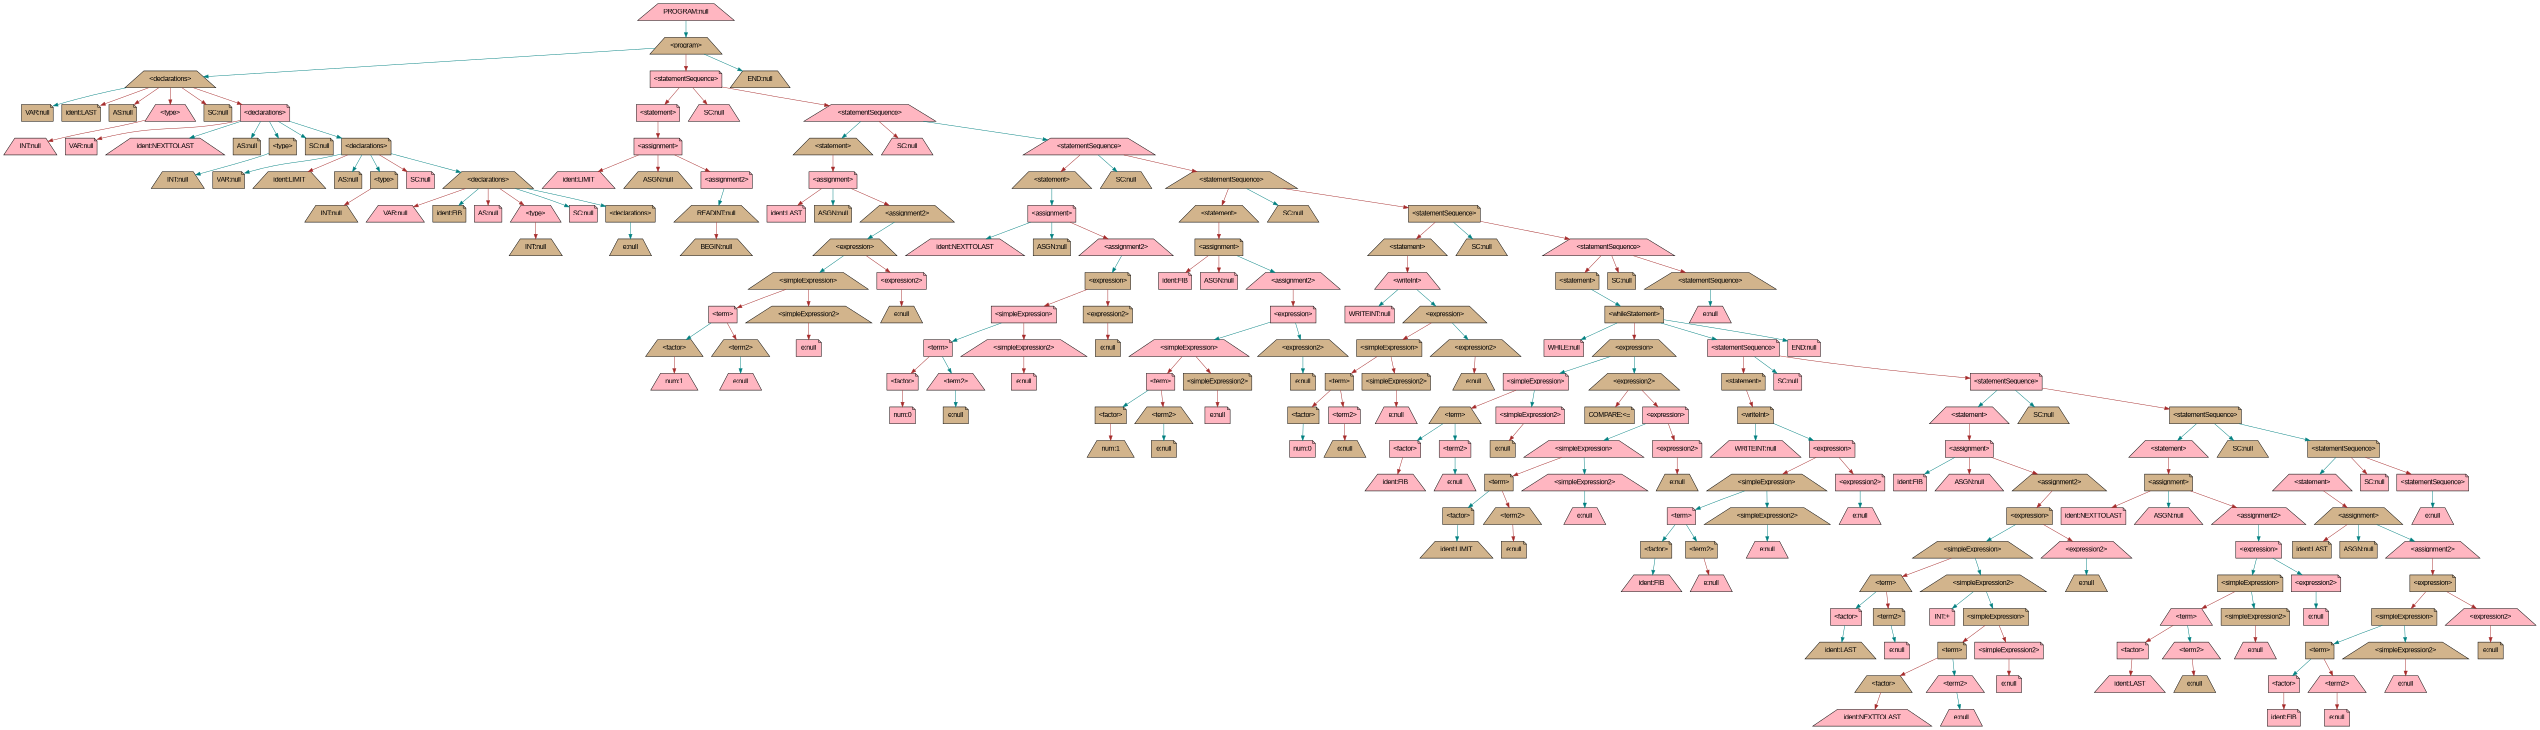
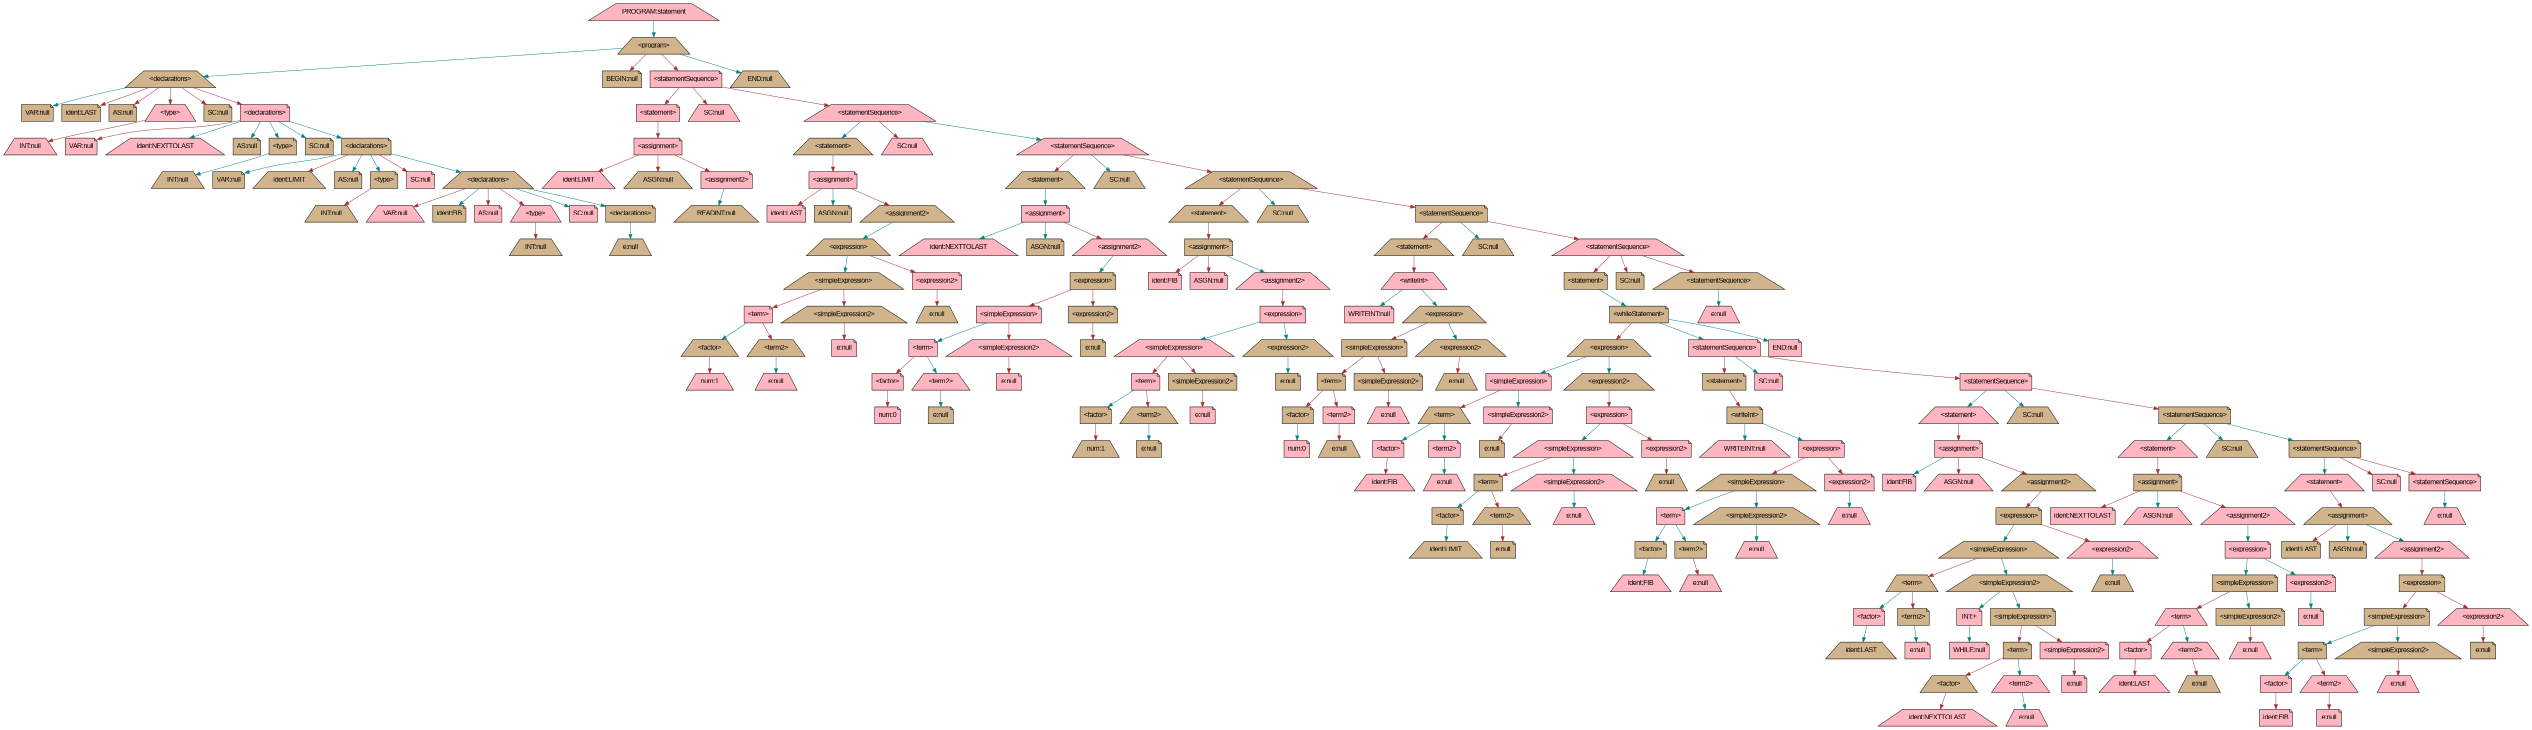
node "PROGRAM:null": label "PROGRAM:null" -> "PROGRAM:statement"
edge "READINT:null" -> "BEGIN:null": now "<program>" -> "BEGIN:null"
node "BEGIN:null": shape trapezium -> note
edge "<whileStatement>" -> "WHILE:null": now "INT:+" -> "WHILE:null"
node "COMPARE:<=": removed
